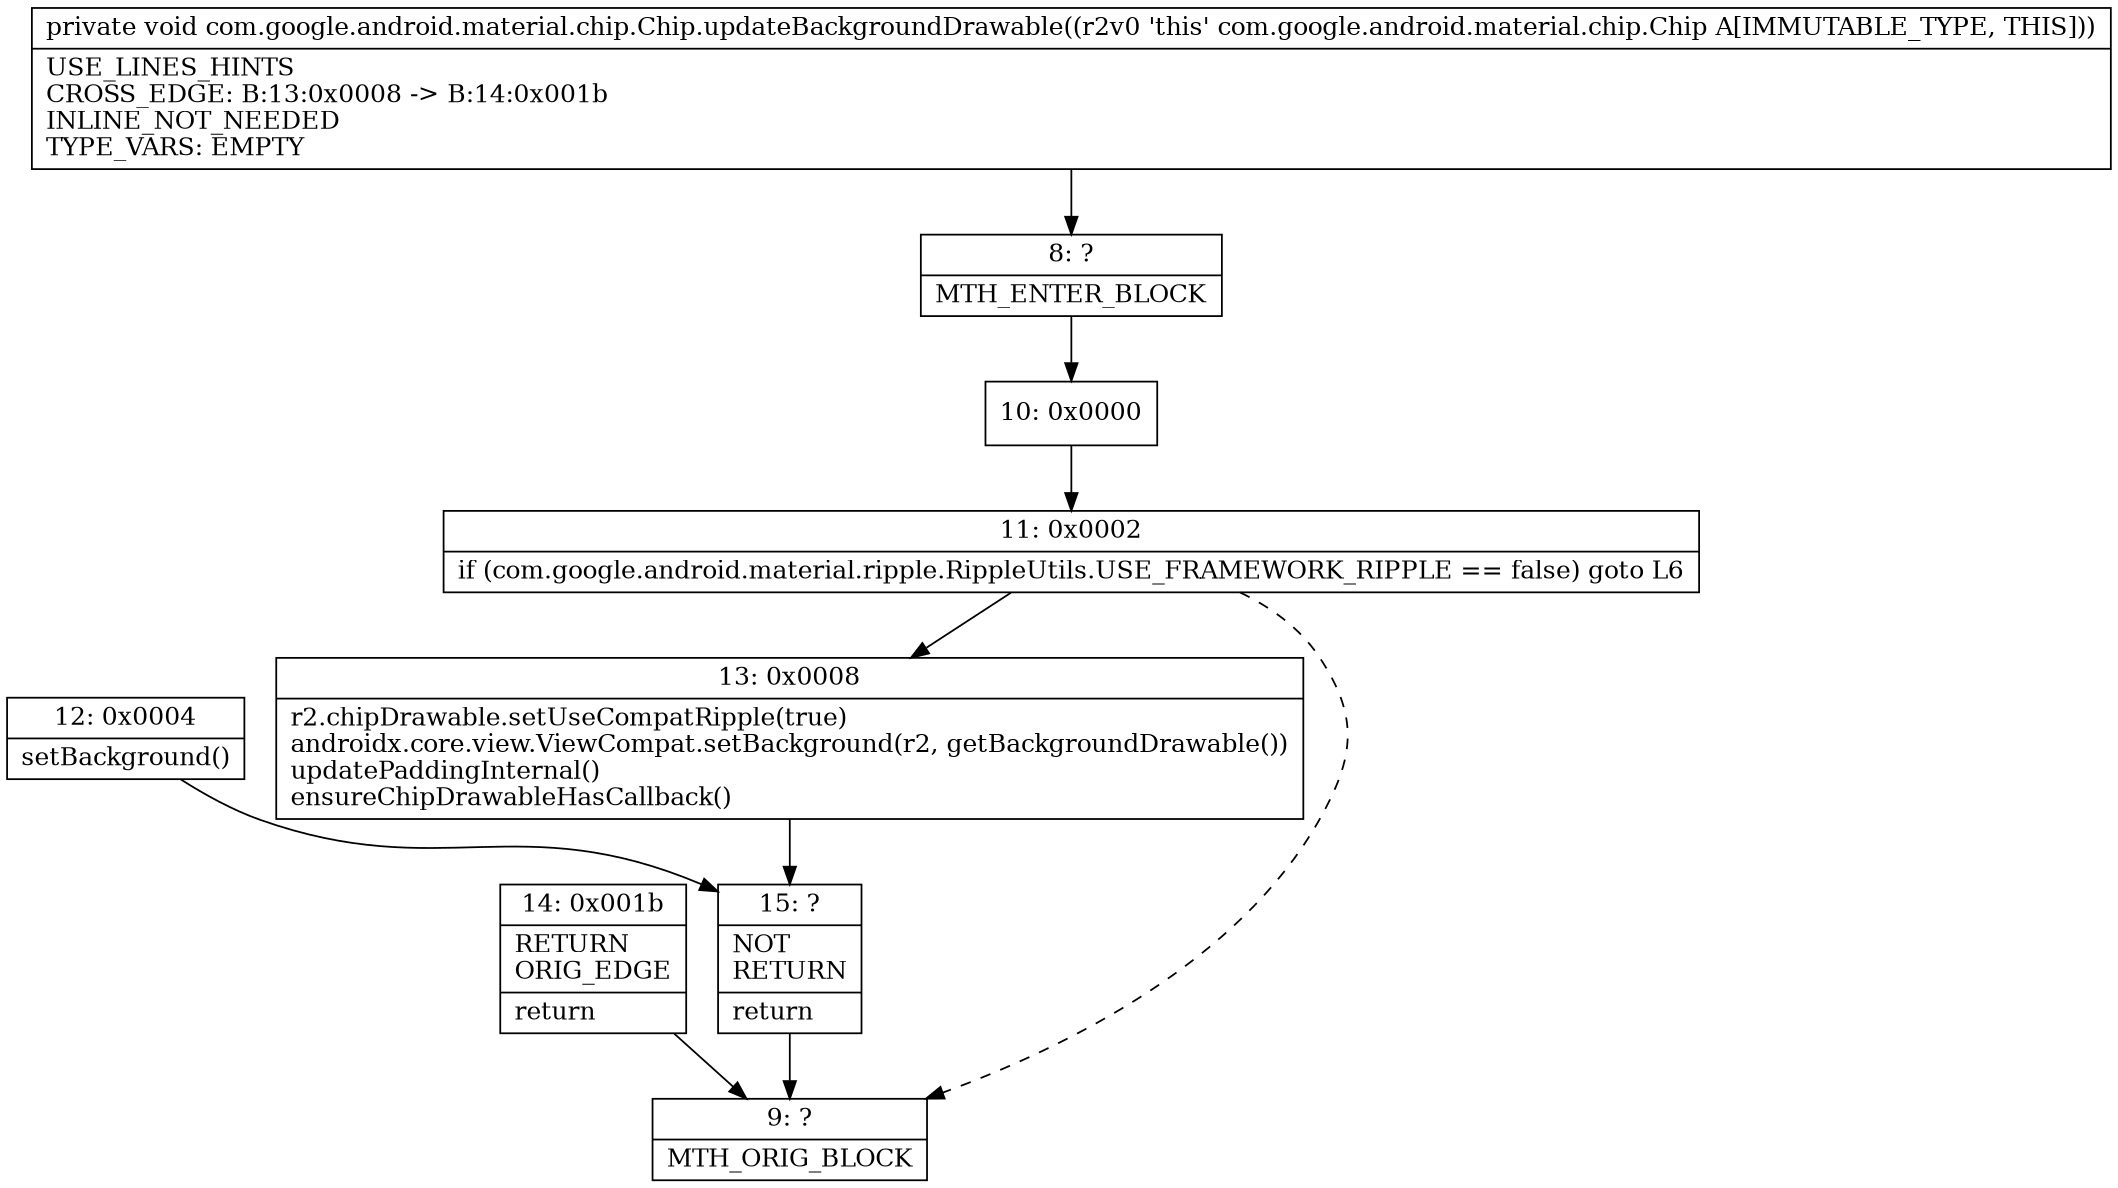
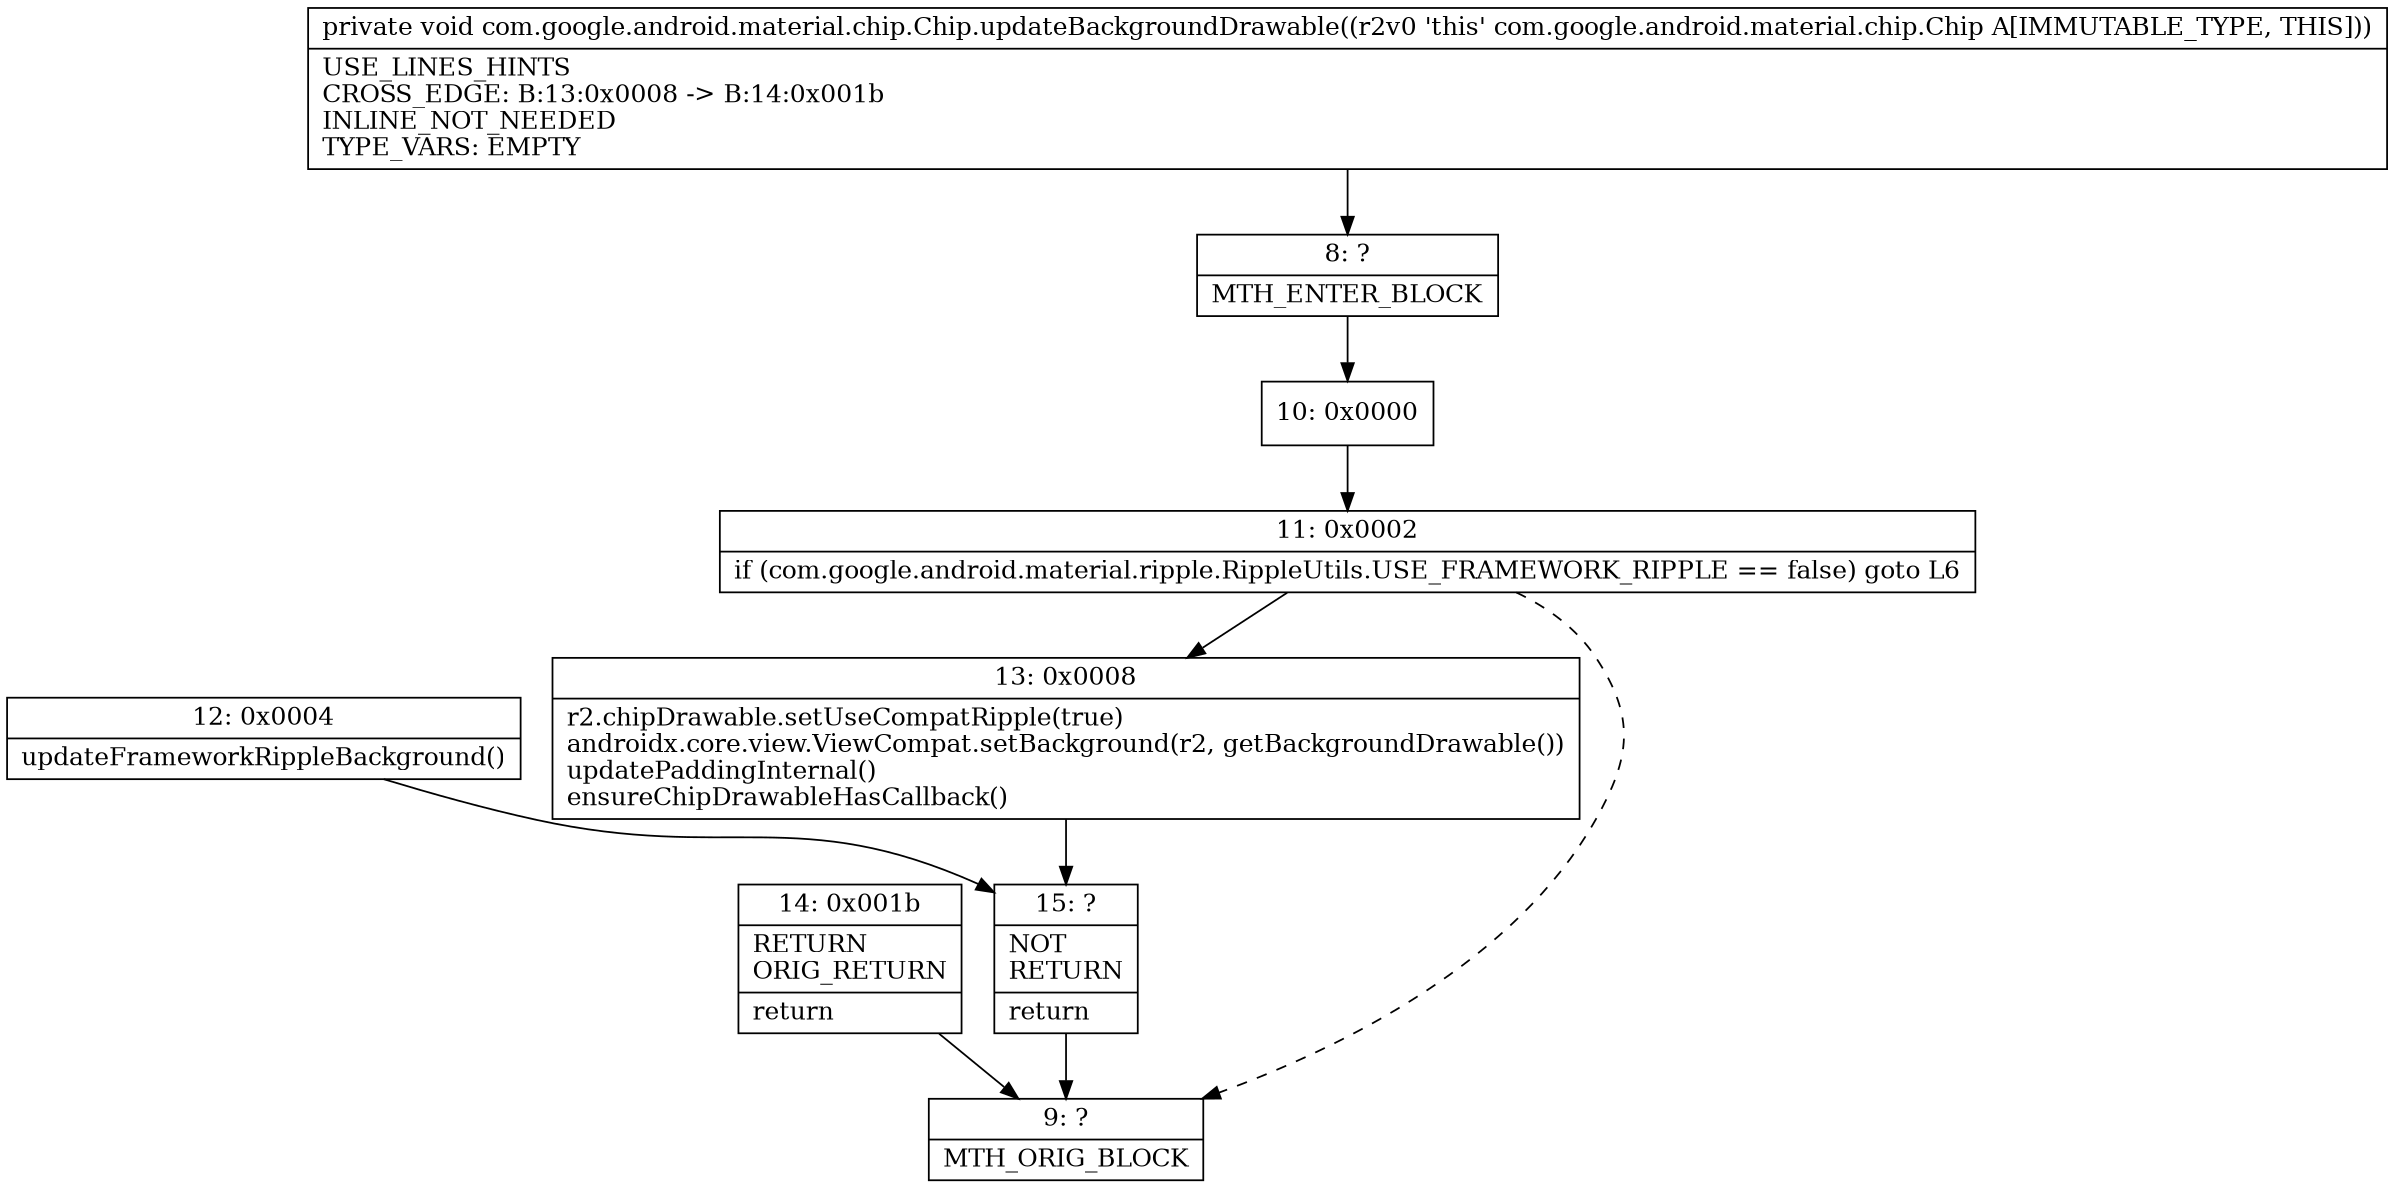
node "12: 0x0004": text "setBackground()" -> "updateFrameworkRippleBackground()"
node "14: 0x001b": text "ORIG_EDGE" -> "ORIG_RETURN"
